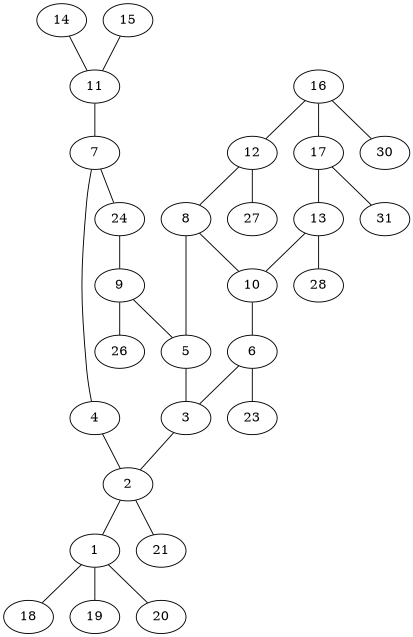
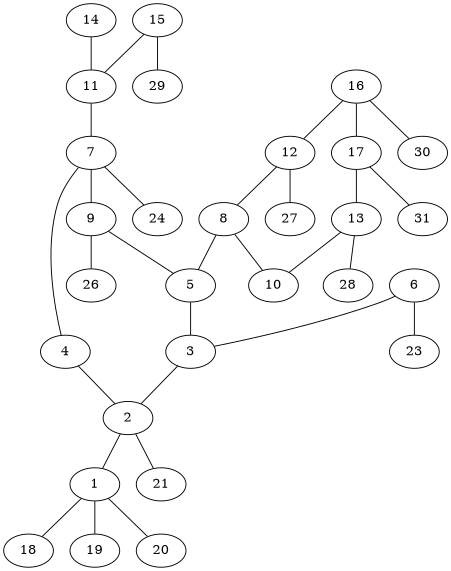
node "29": added
edge "24" -- "9": now "7" -- "9"
edge "10" -- "6": removed
